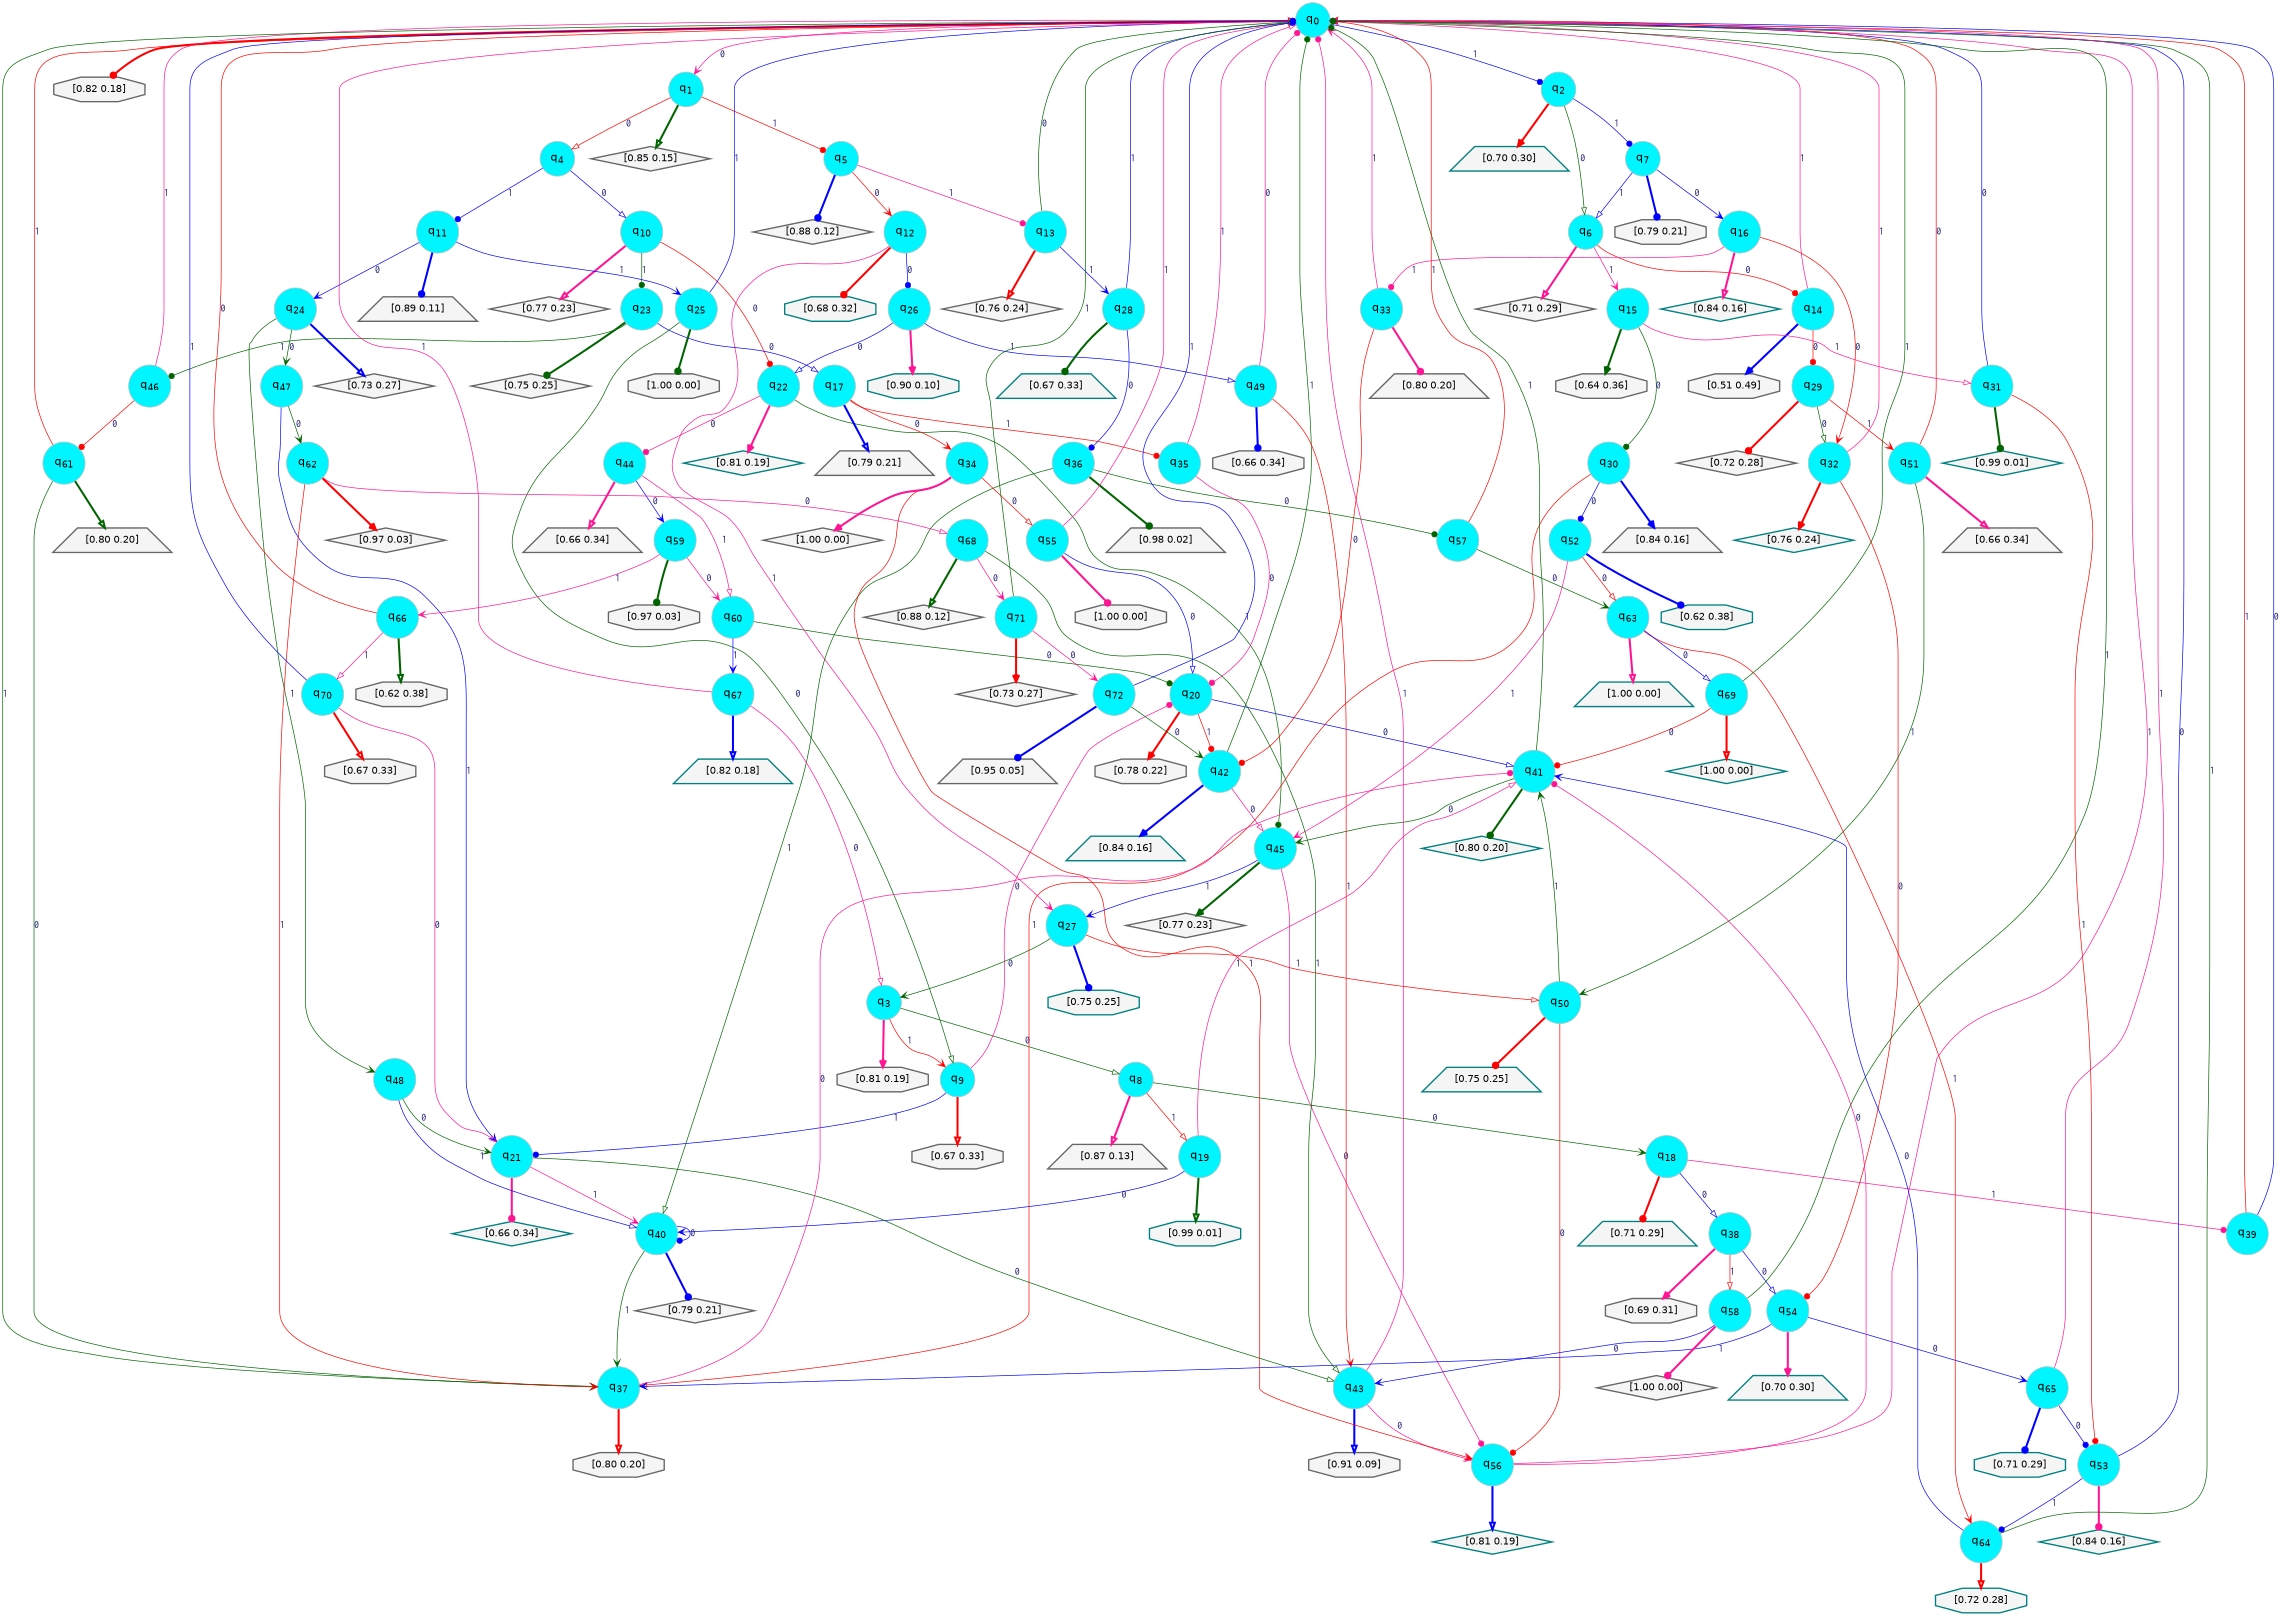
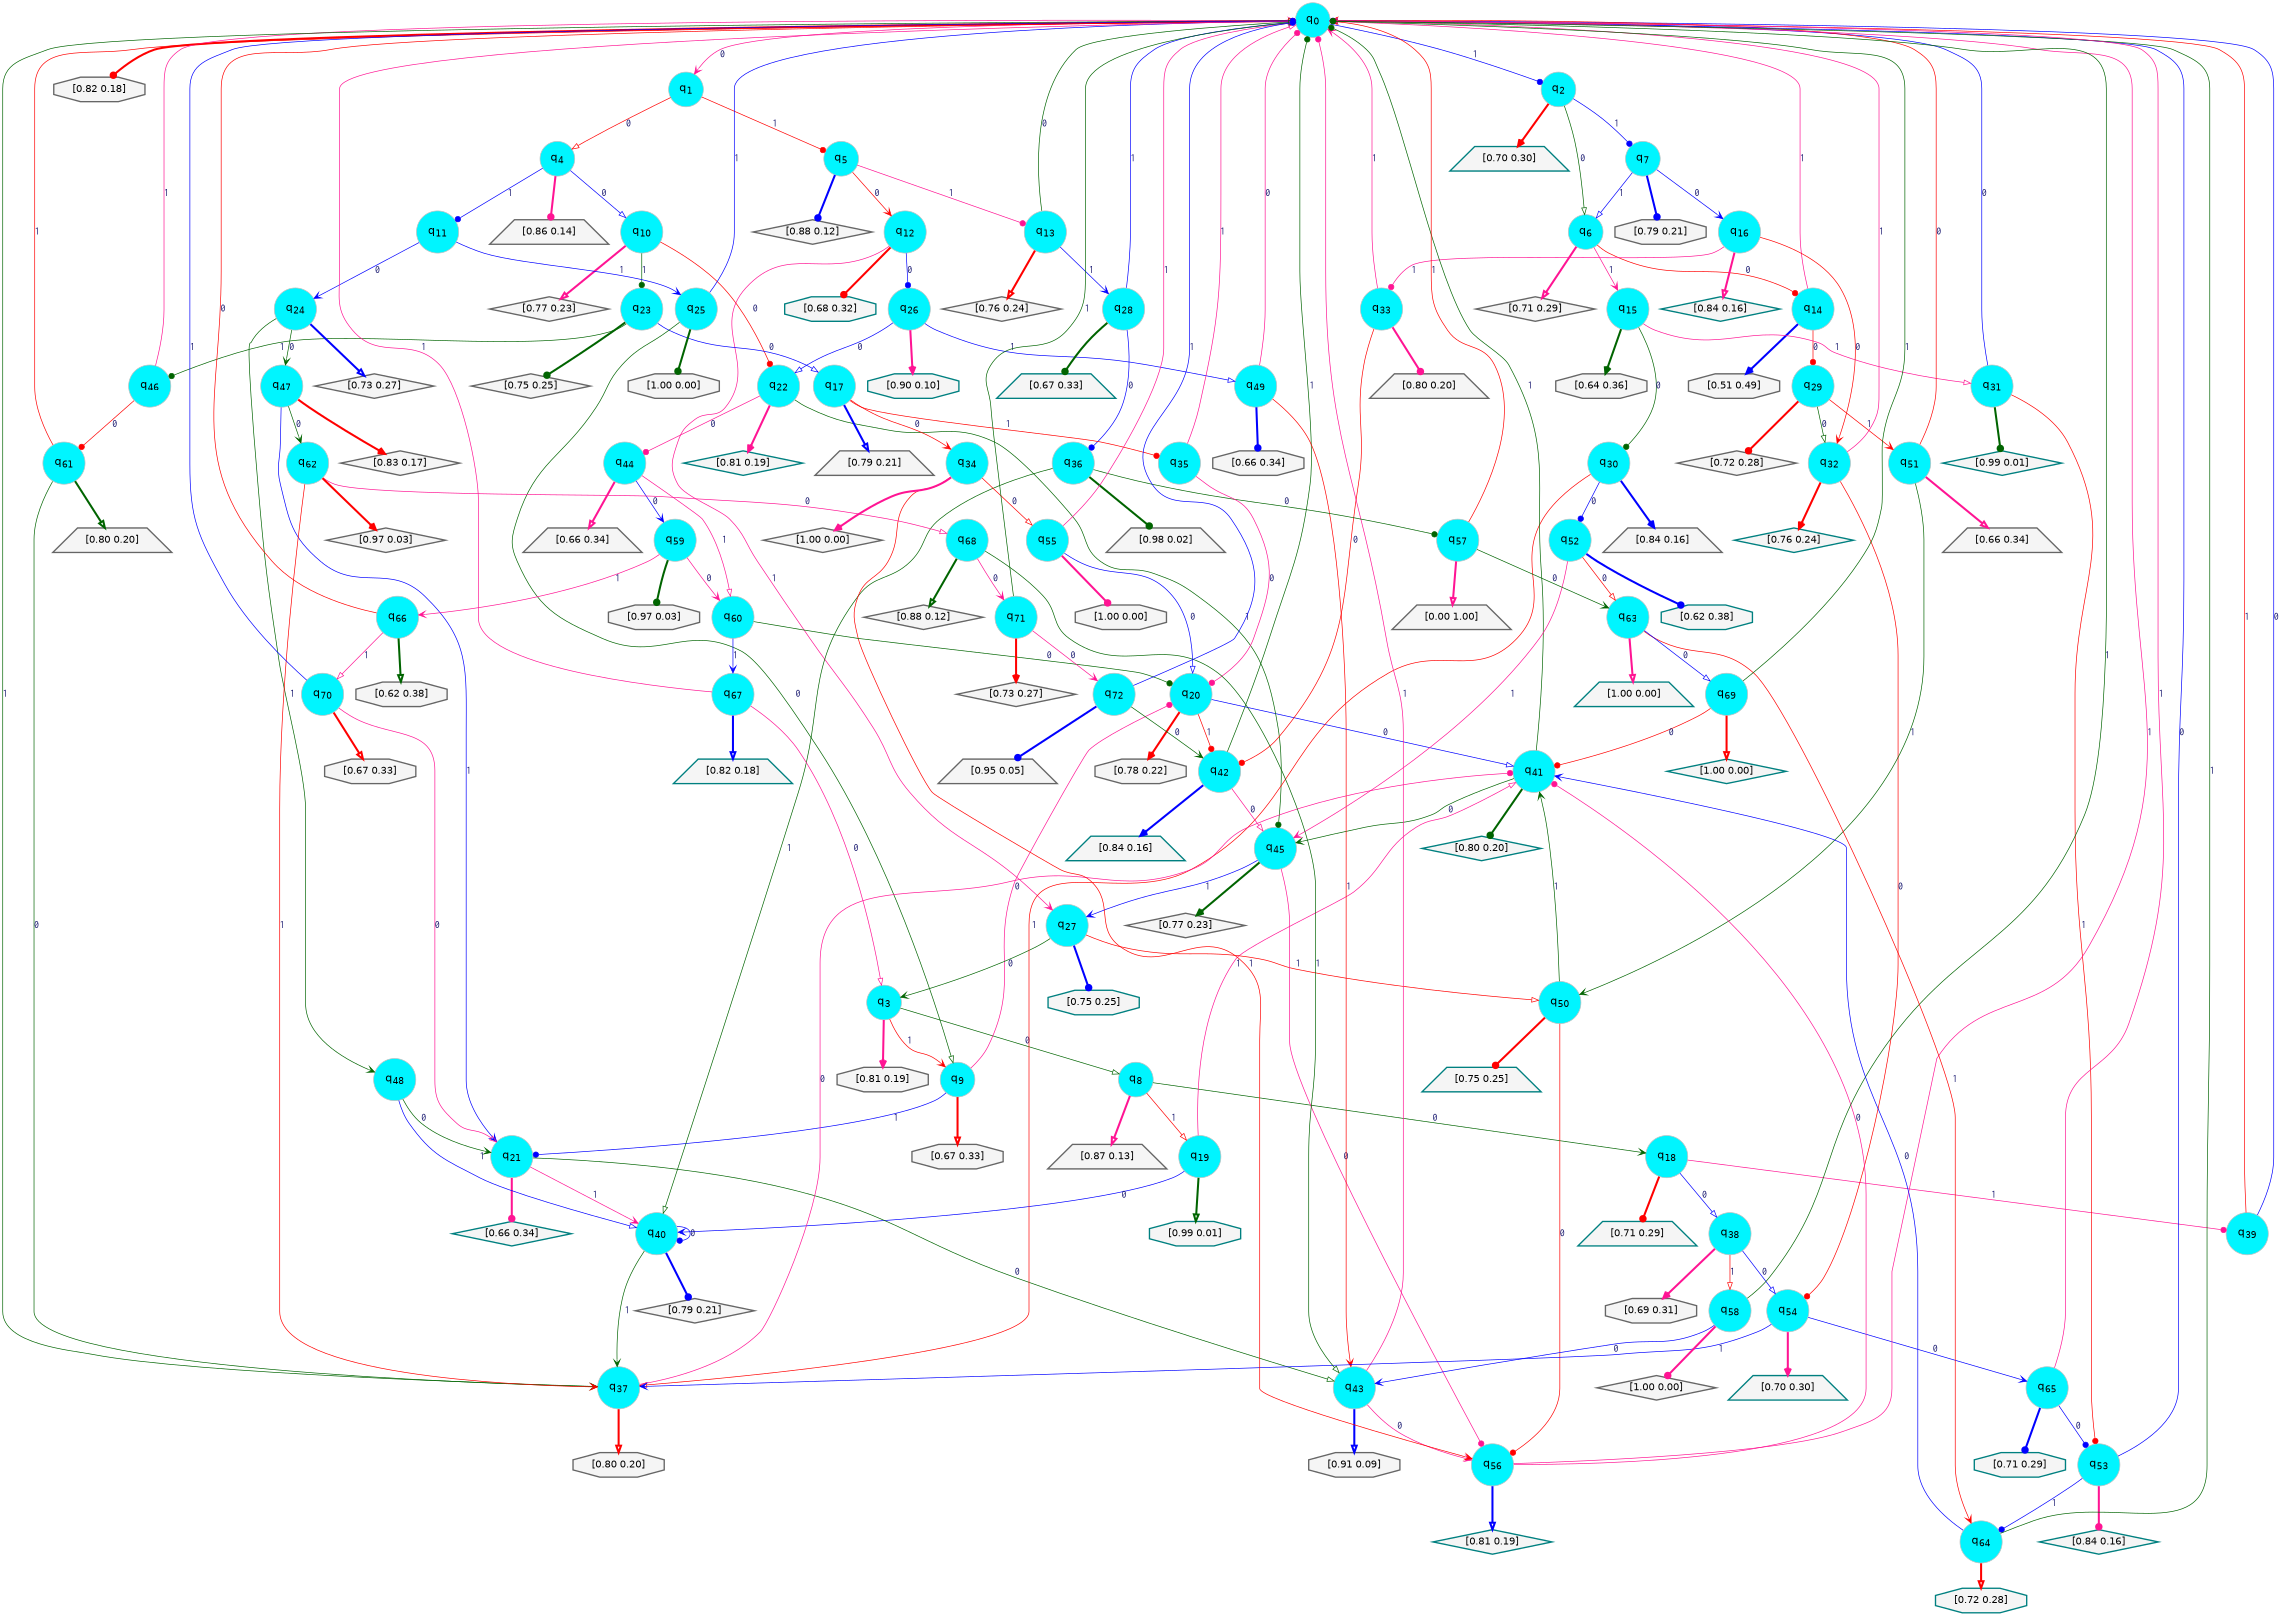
node "[0.85 0.15]": removed
node "[0.86 0.14]": added
node "[0.89 0.11]": removed
node "[0.83 0.17]": added
node "[0.00 1.00]": added
